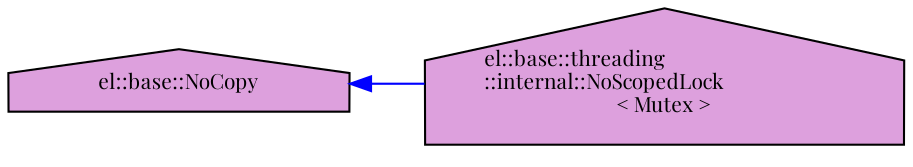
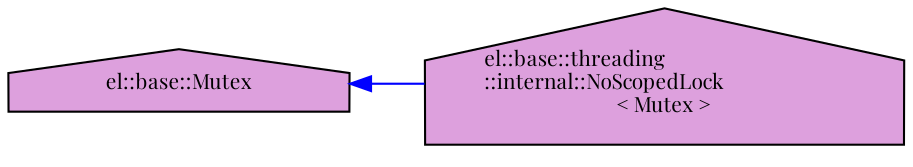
node "el::base::NoCopy": label "el::base::NoCopy" -> "el::base::Mutex"
